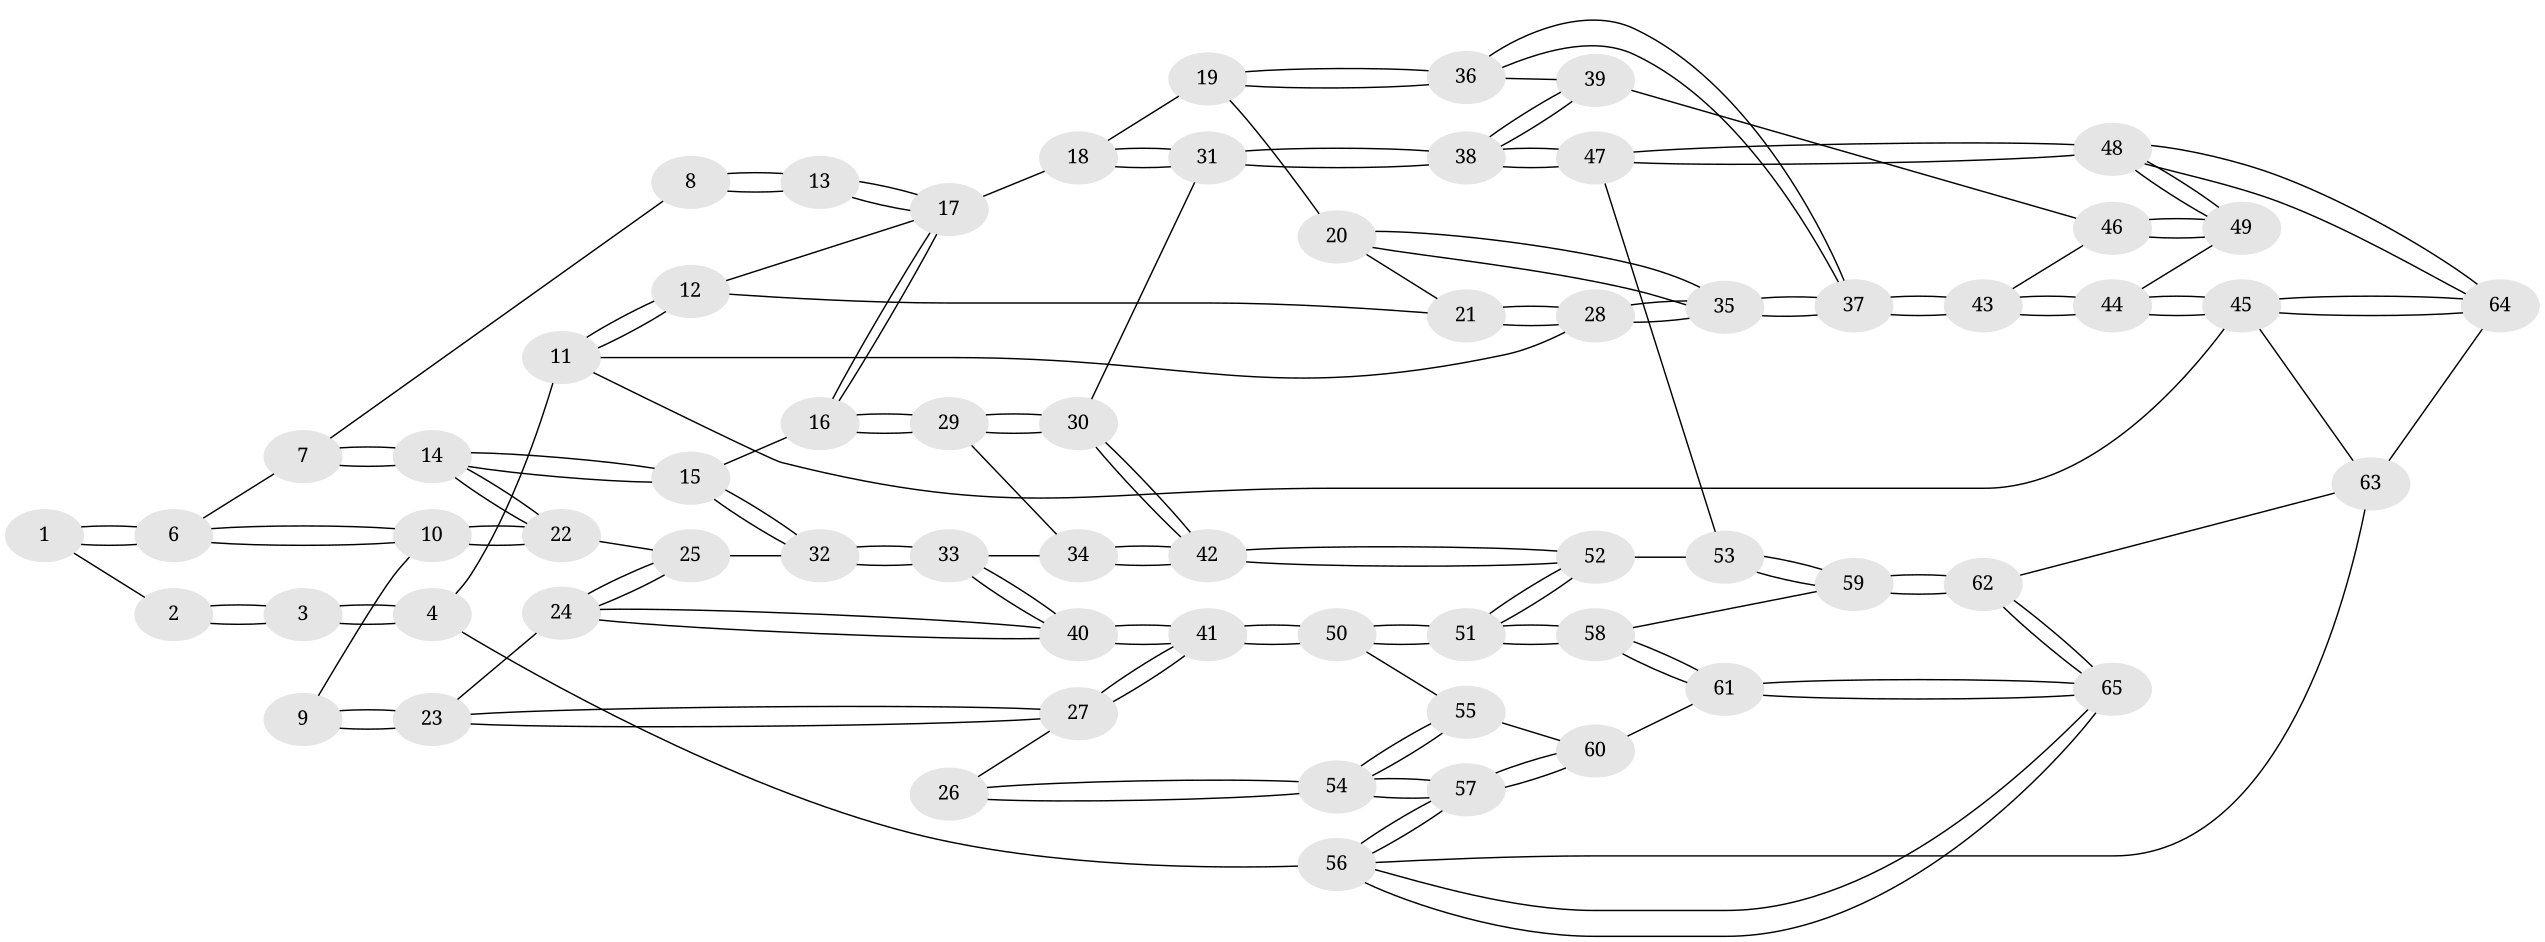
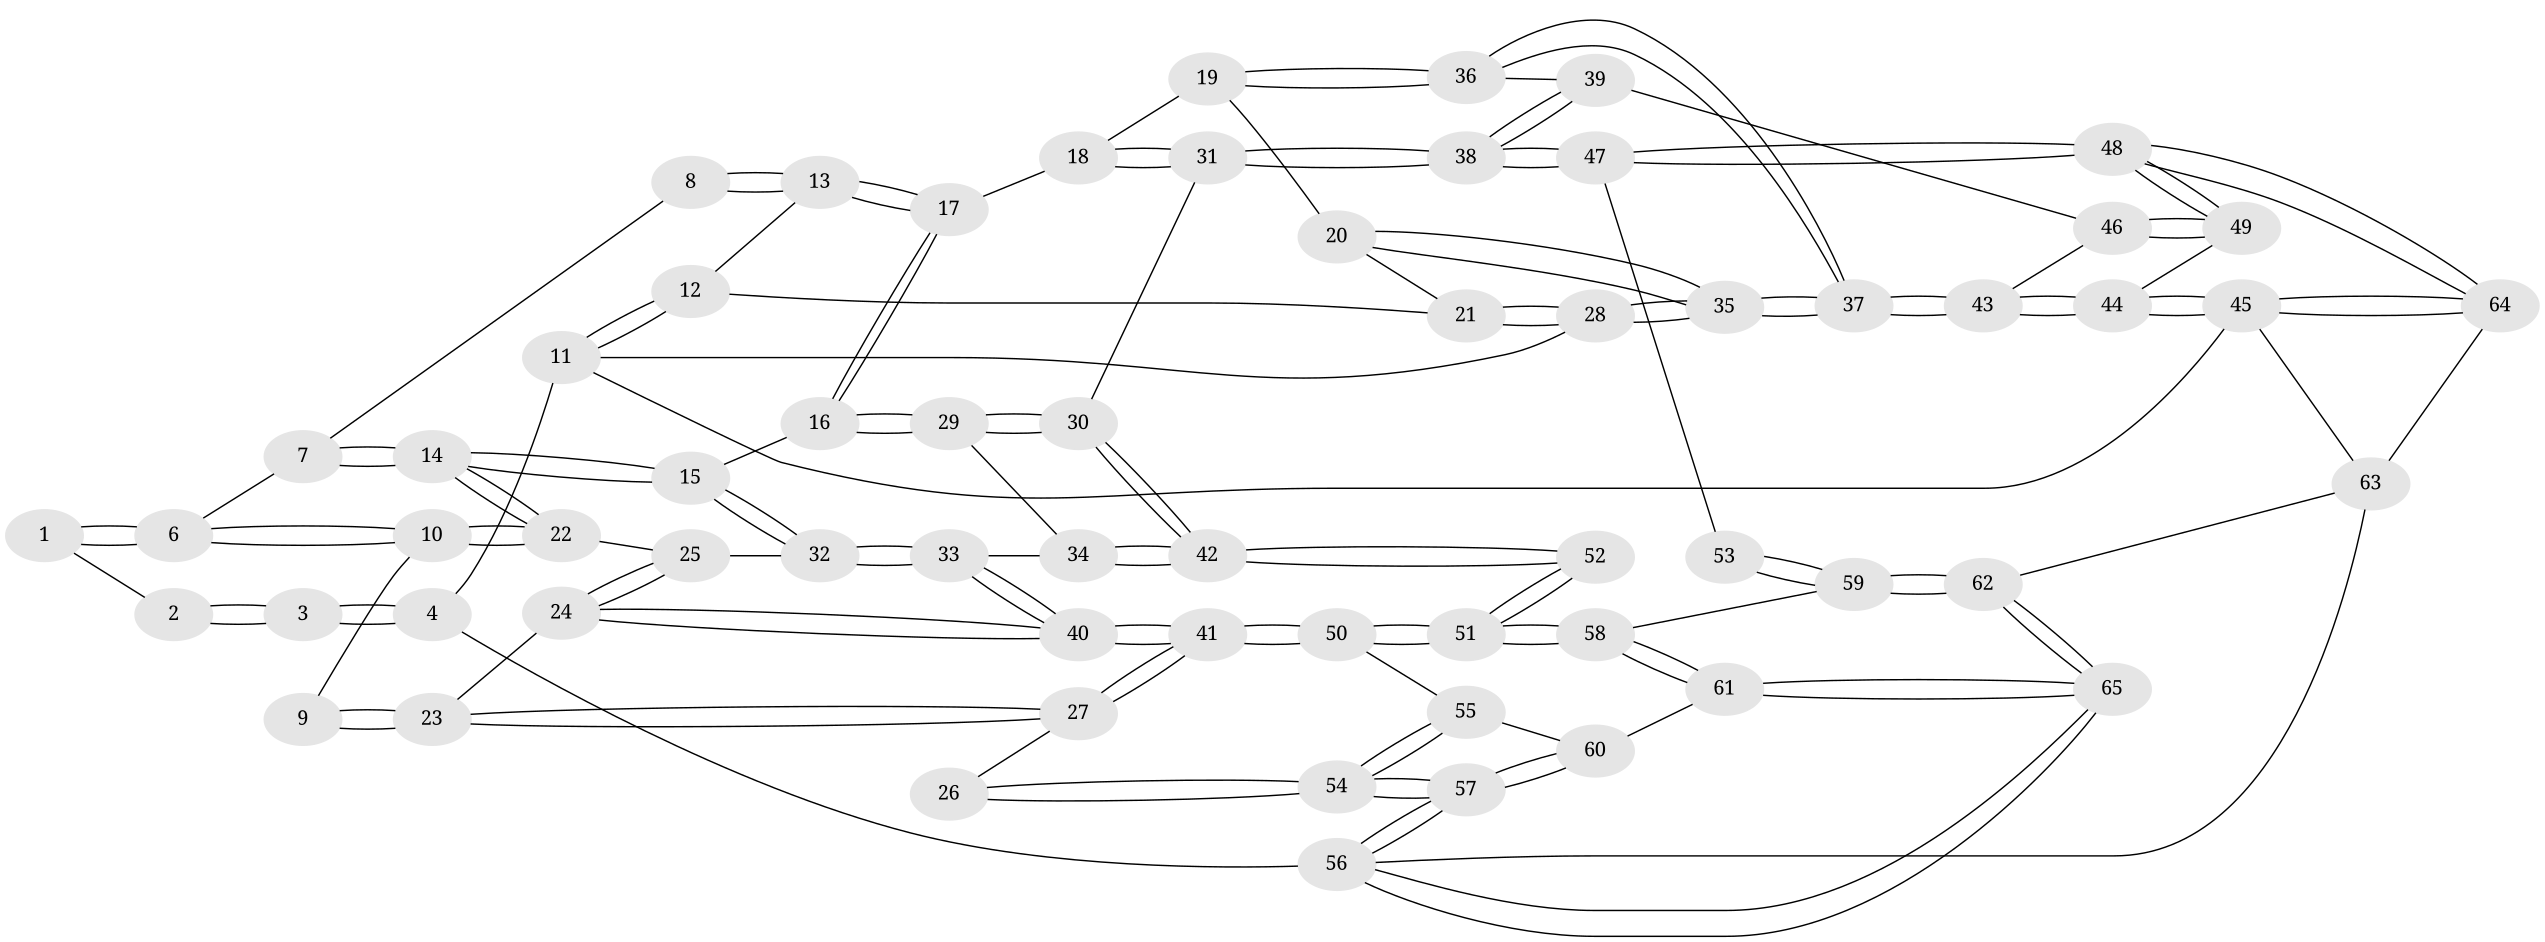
edge "17" -- "12": now "13" -- "12"
edge "52" -- "53": removed
